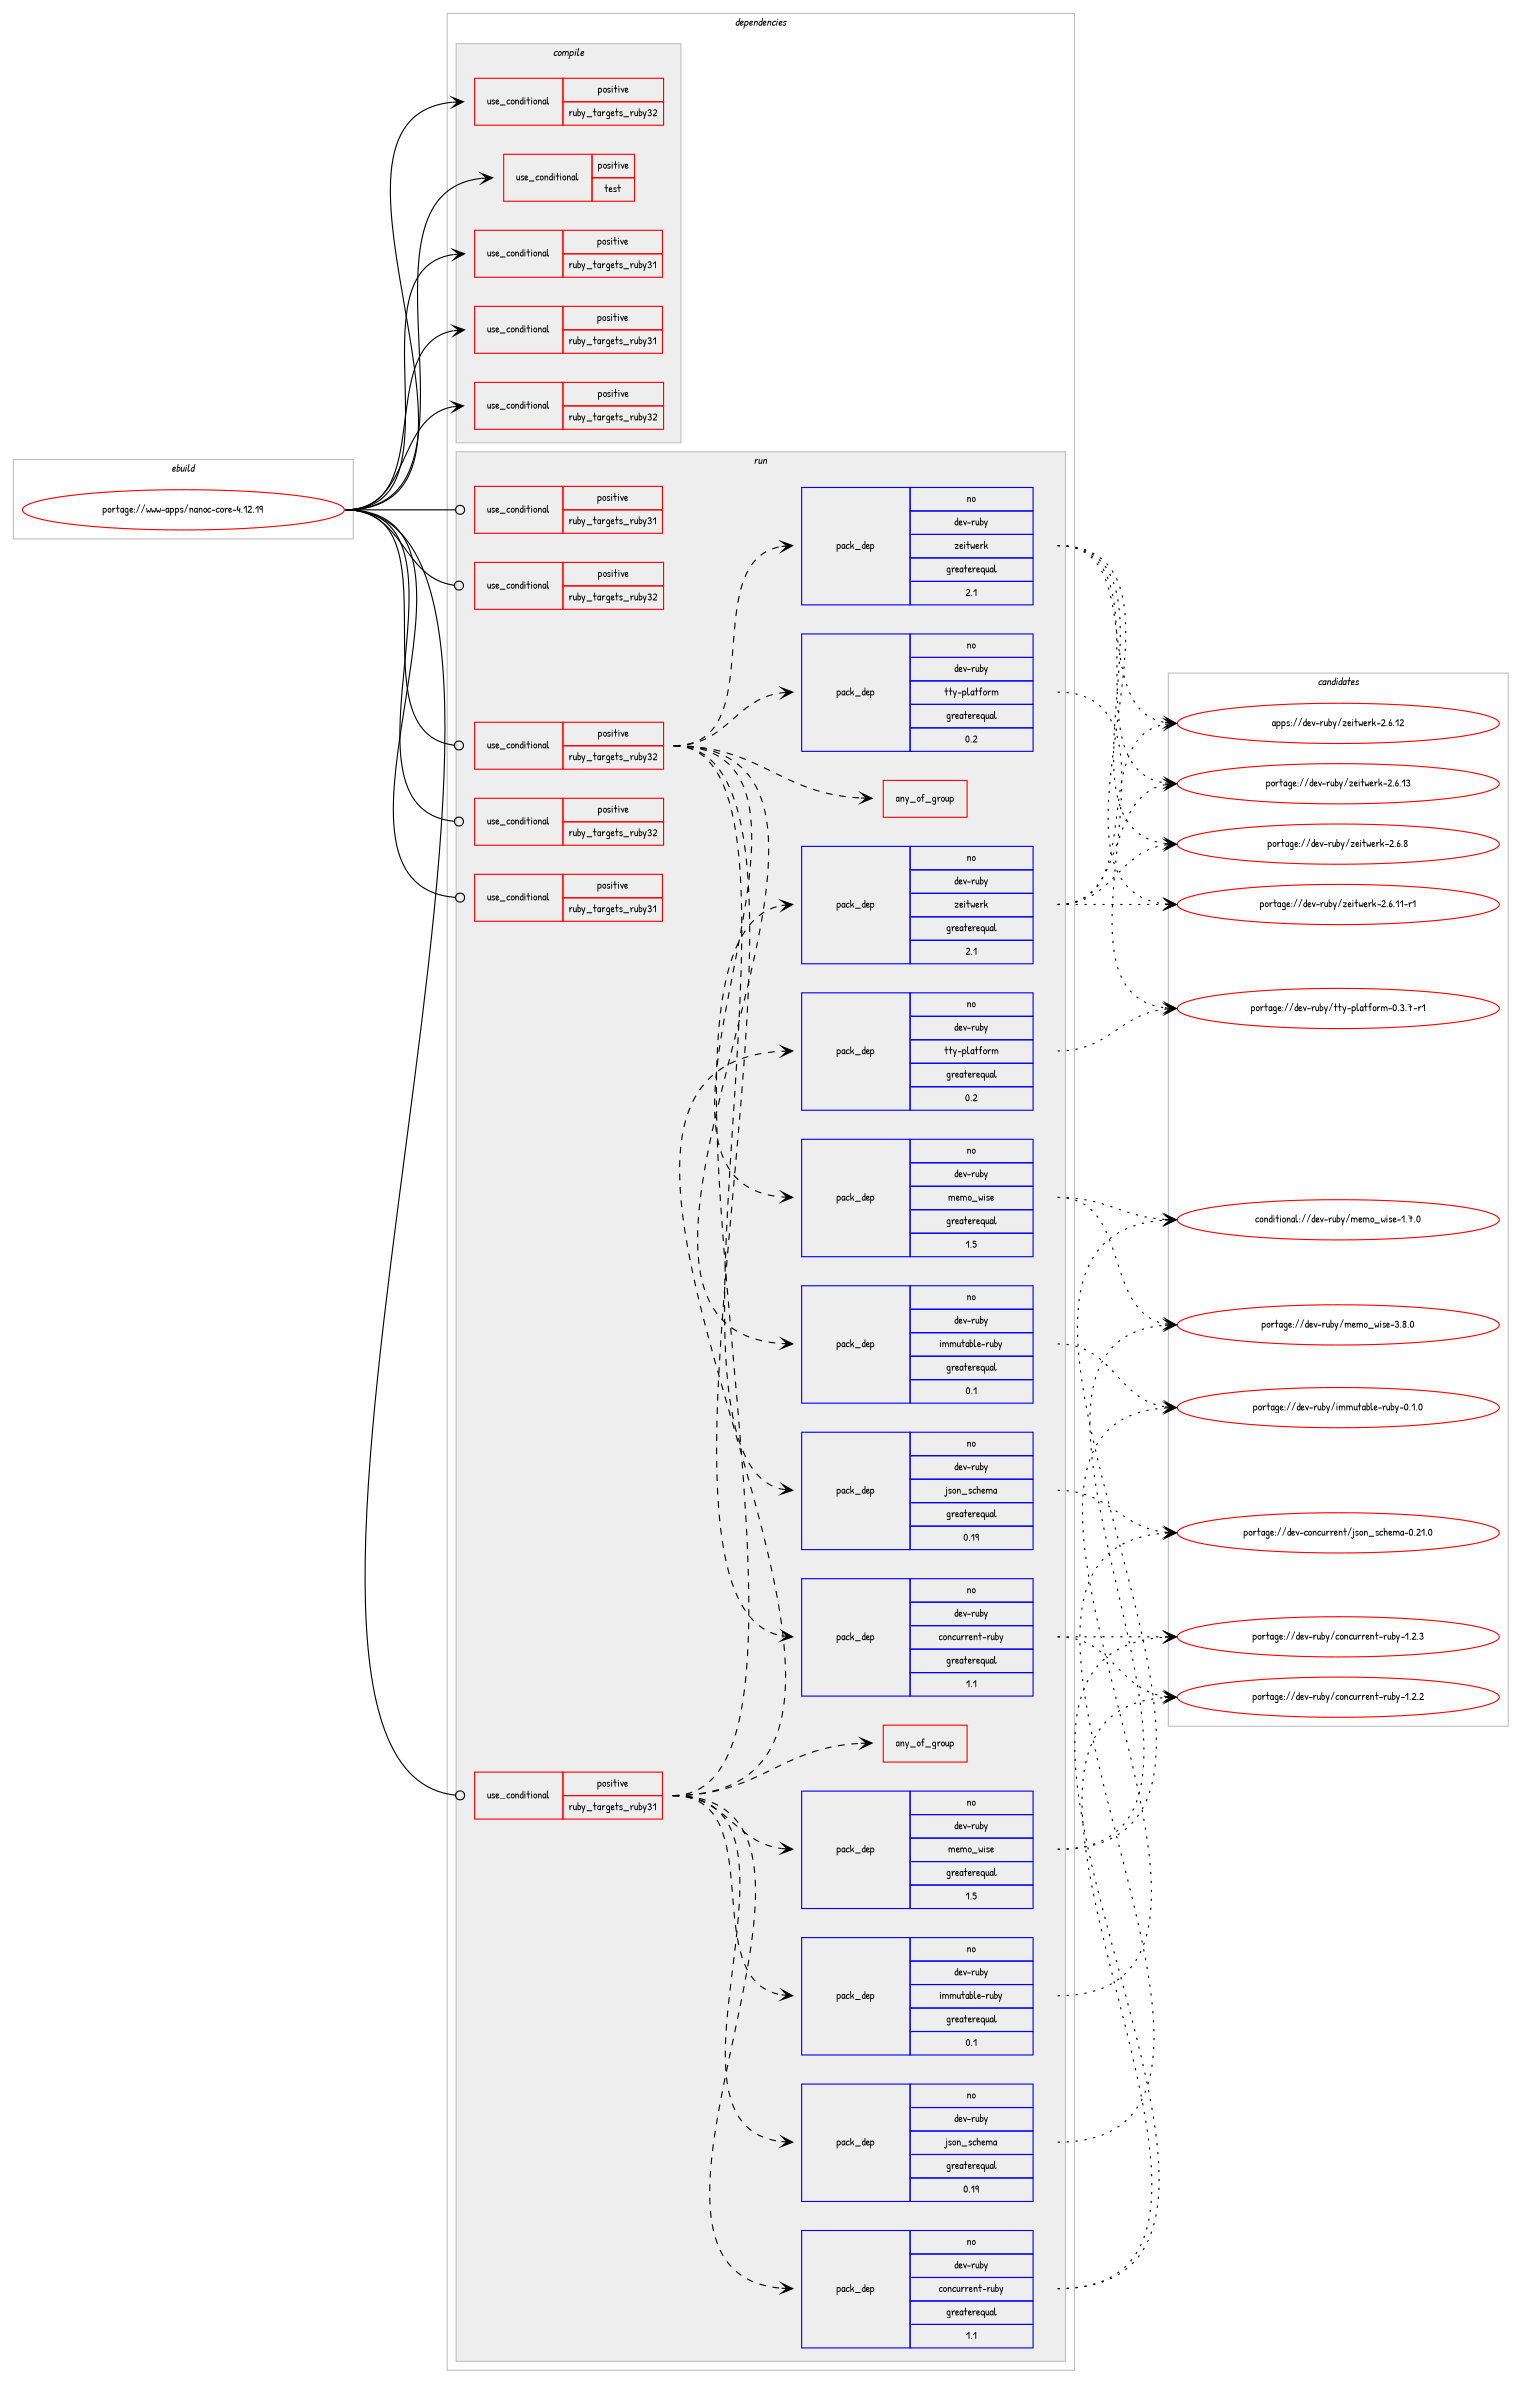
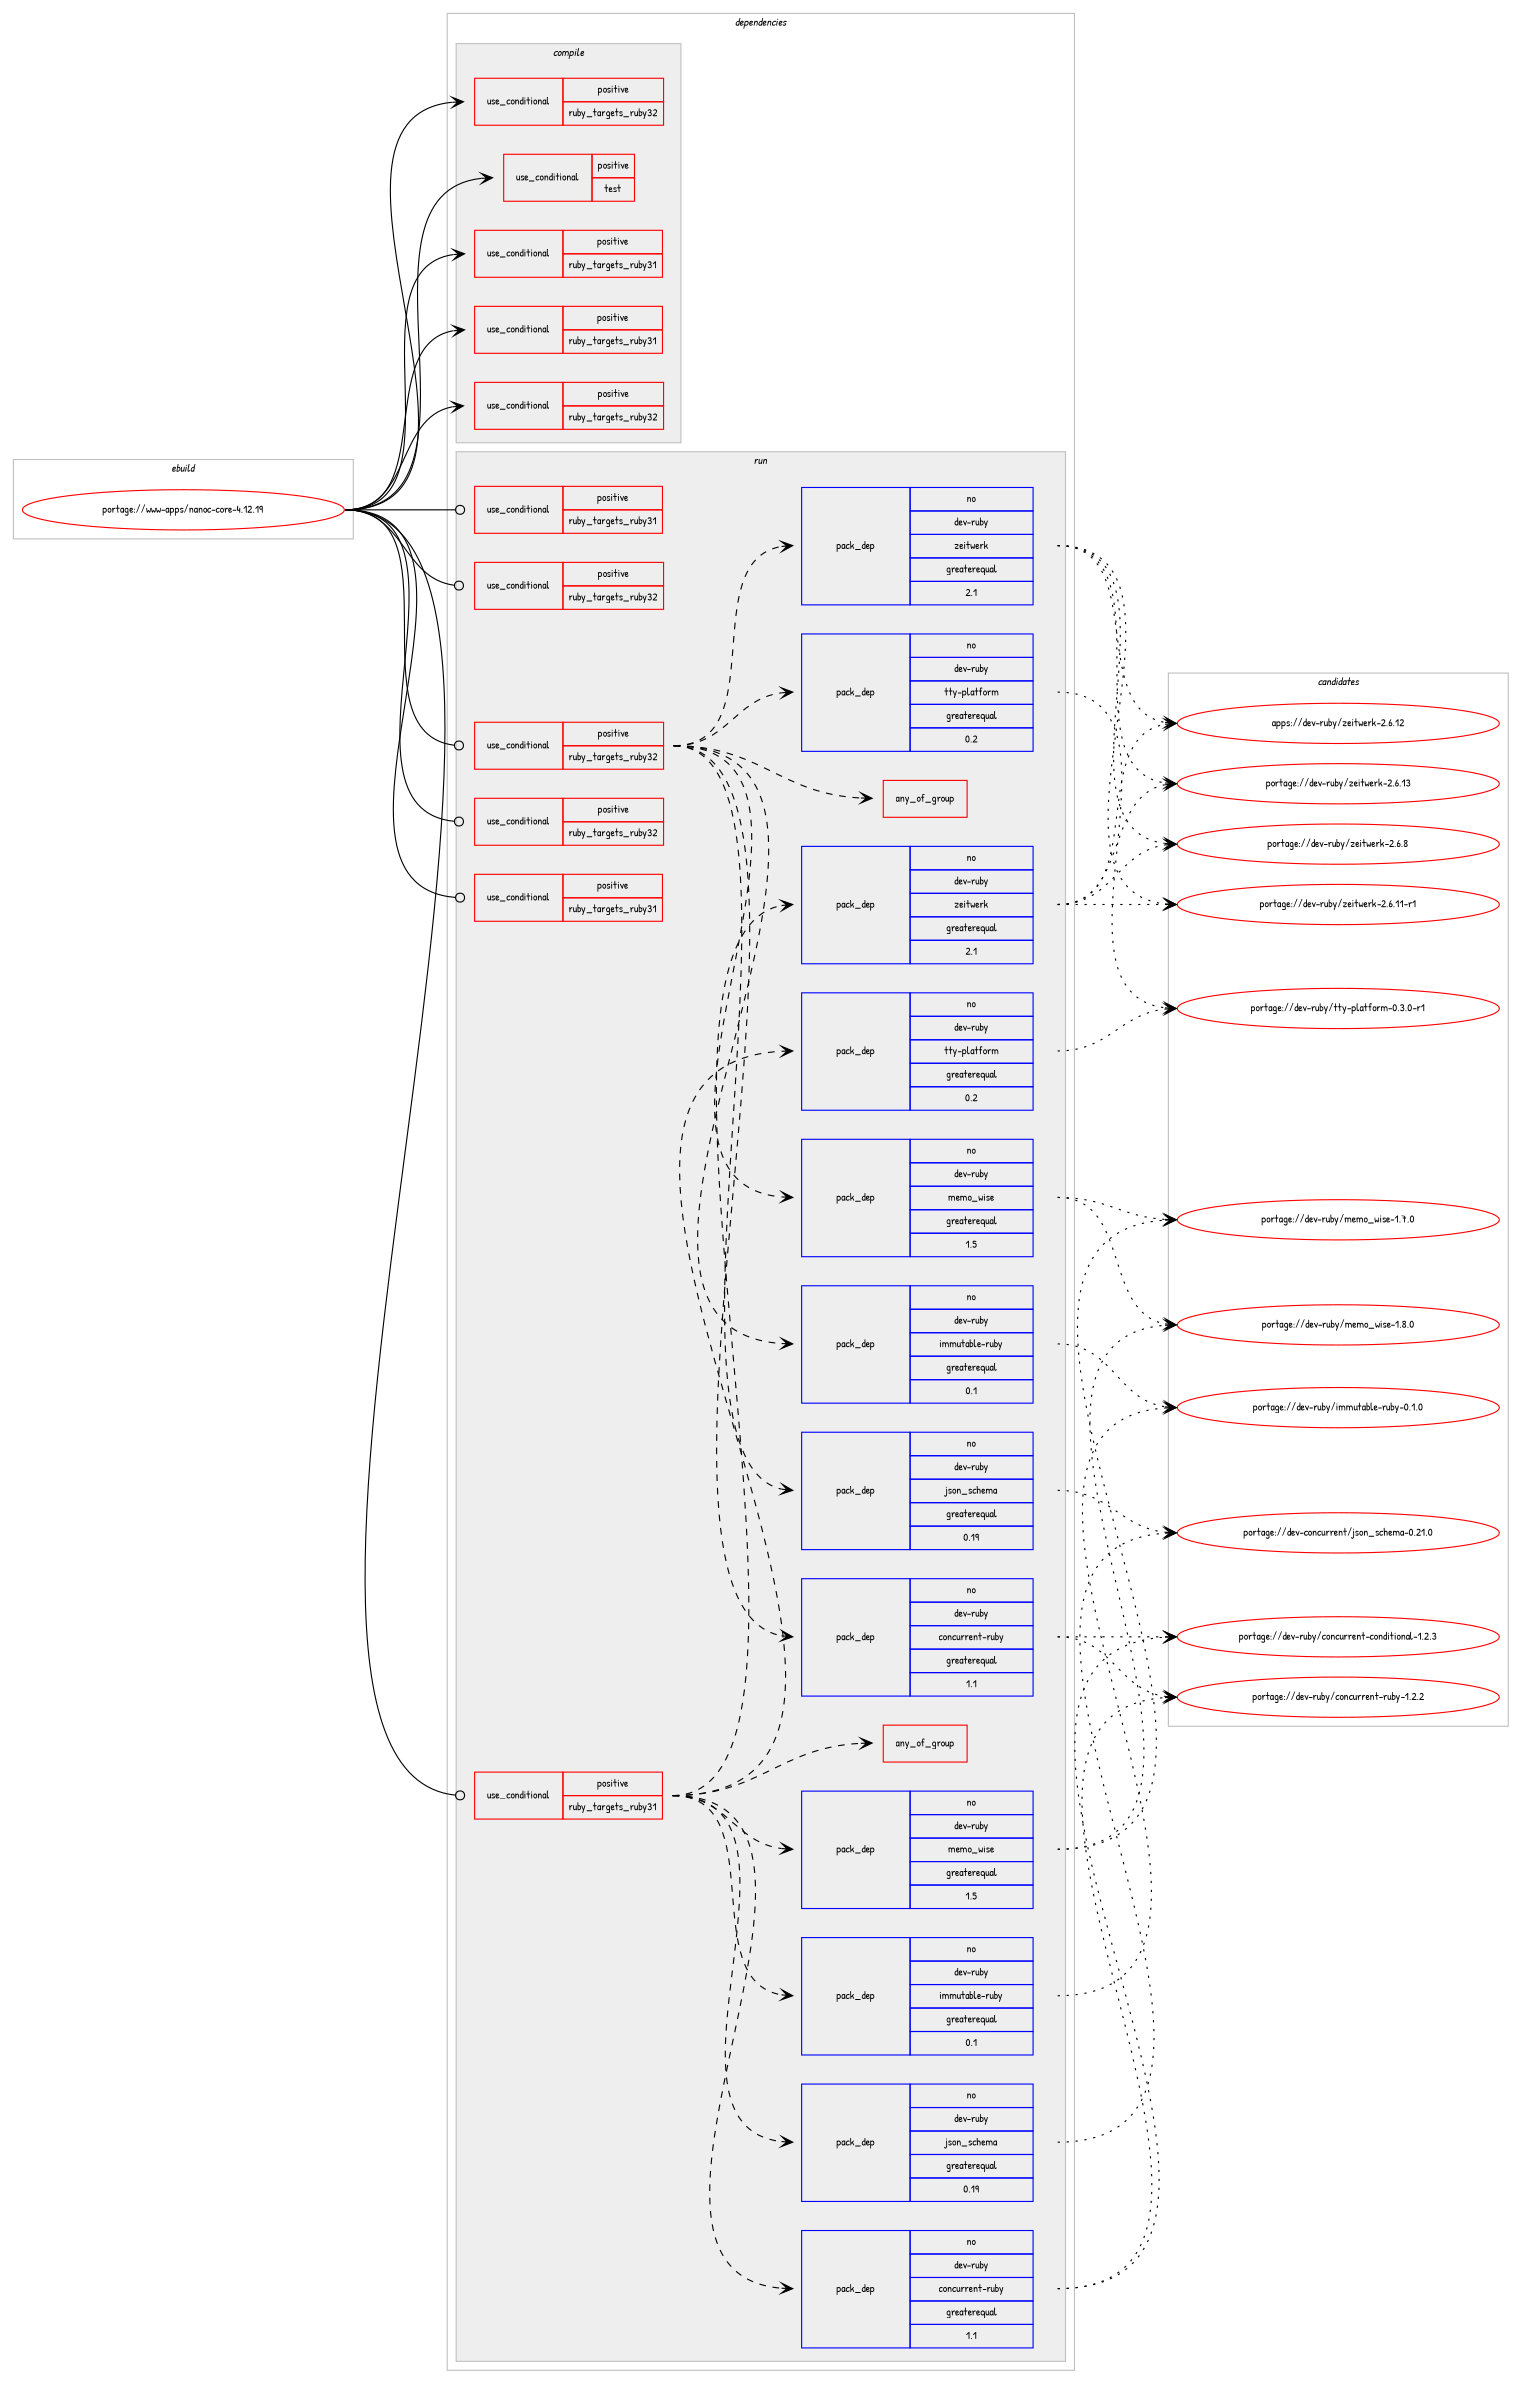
node "portage://dev-ruby/tty-platform-0.3.7-r1": label "portage://dev-ruby/tty-platform-0.3.7-r1" -> "portage://dev-ruby/tty-platform-0.3.0-r1"
node "conditional://dev-ruby/memo_wise-1.7.0": label "conditional://dev-ruby/memo_wise-1.7.0" -> "portage://dev-ruby/memo_wise-1.7.0"
node "portage://dev-ruby/memo_wise-3.8.0": label "portage://dev-ruby/memo_wise-3.8.0" -> "portage://dev-ruby/memo_wise-1.8.0"
node "portage://dev-ruby/concurrent-ruby-1.2.3": label "portage://dev-ruby/concurrent-ruby-1.2.3" -> "portage://dev-ruby/concurrent-conditional-1.2.3"
